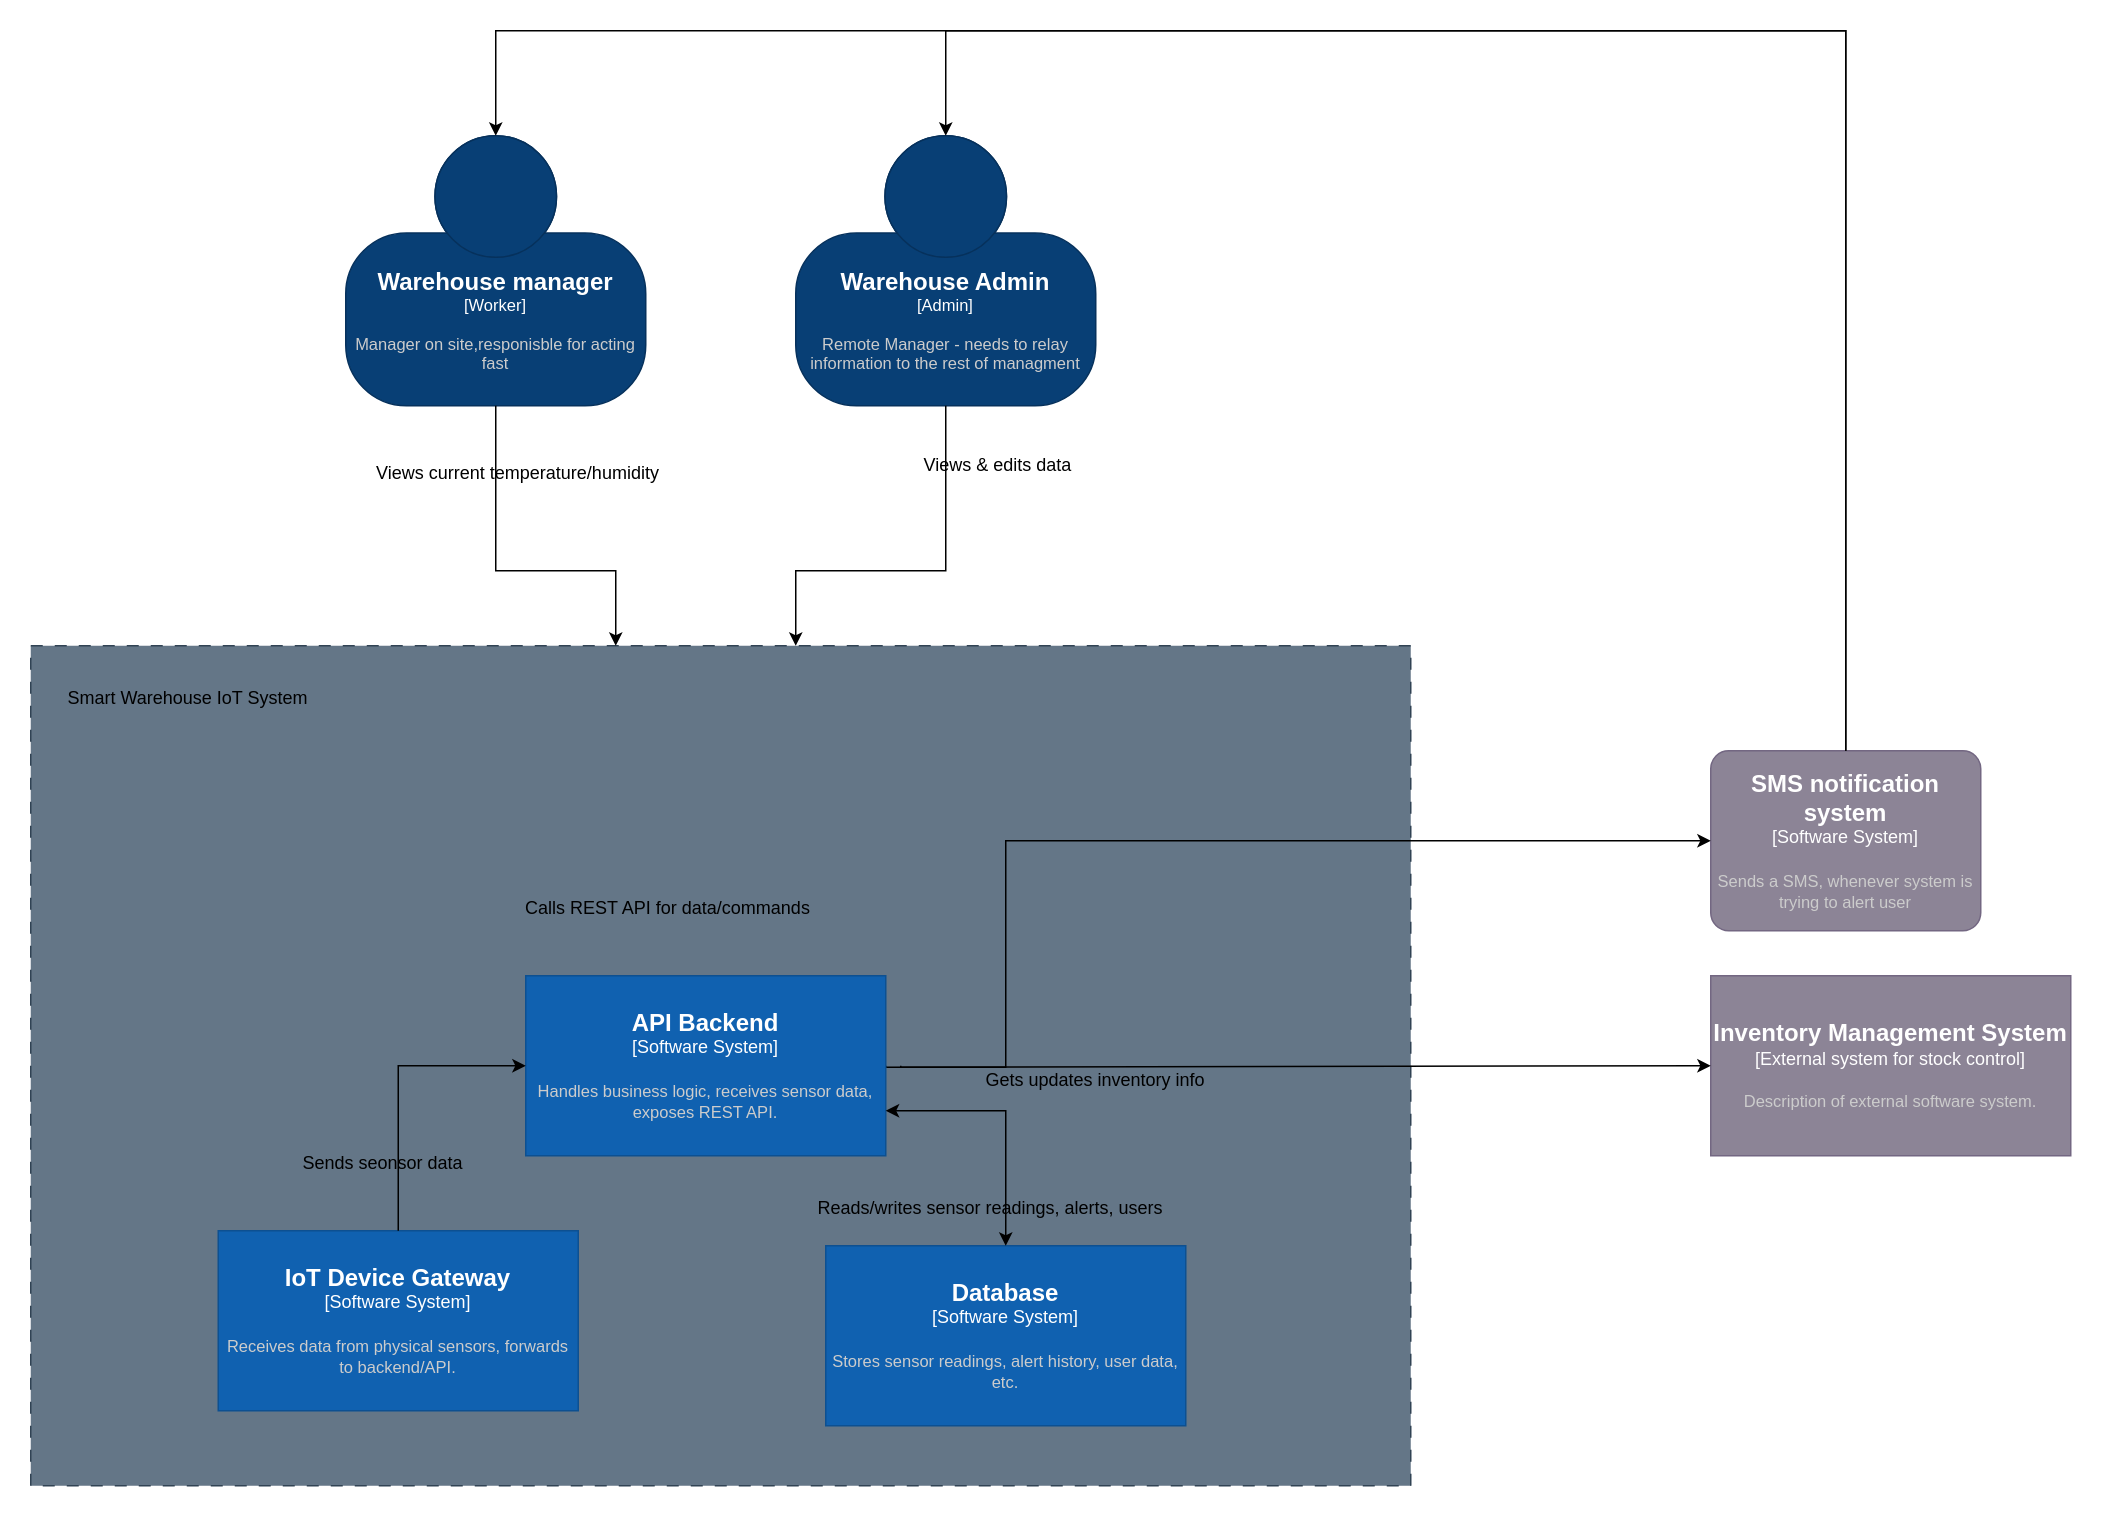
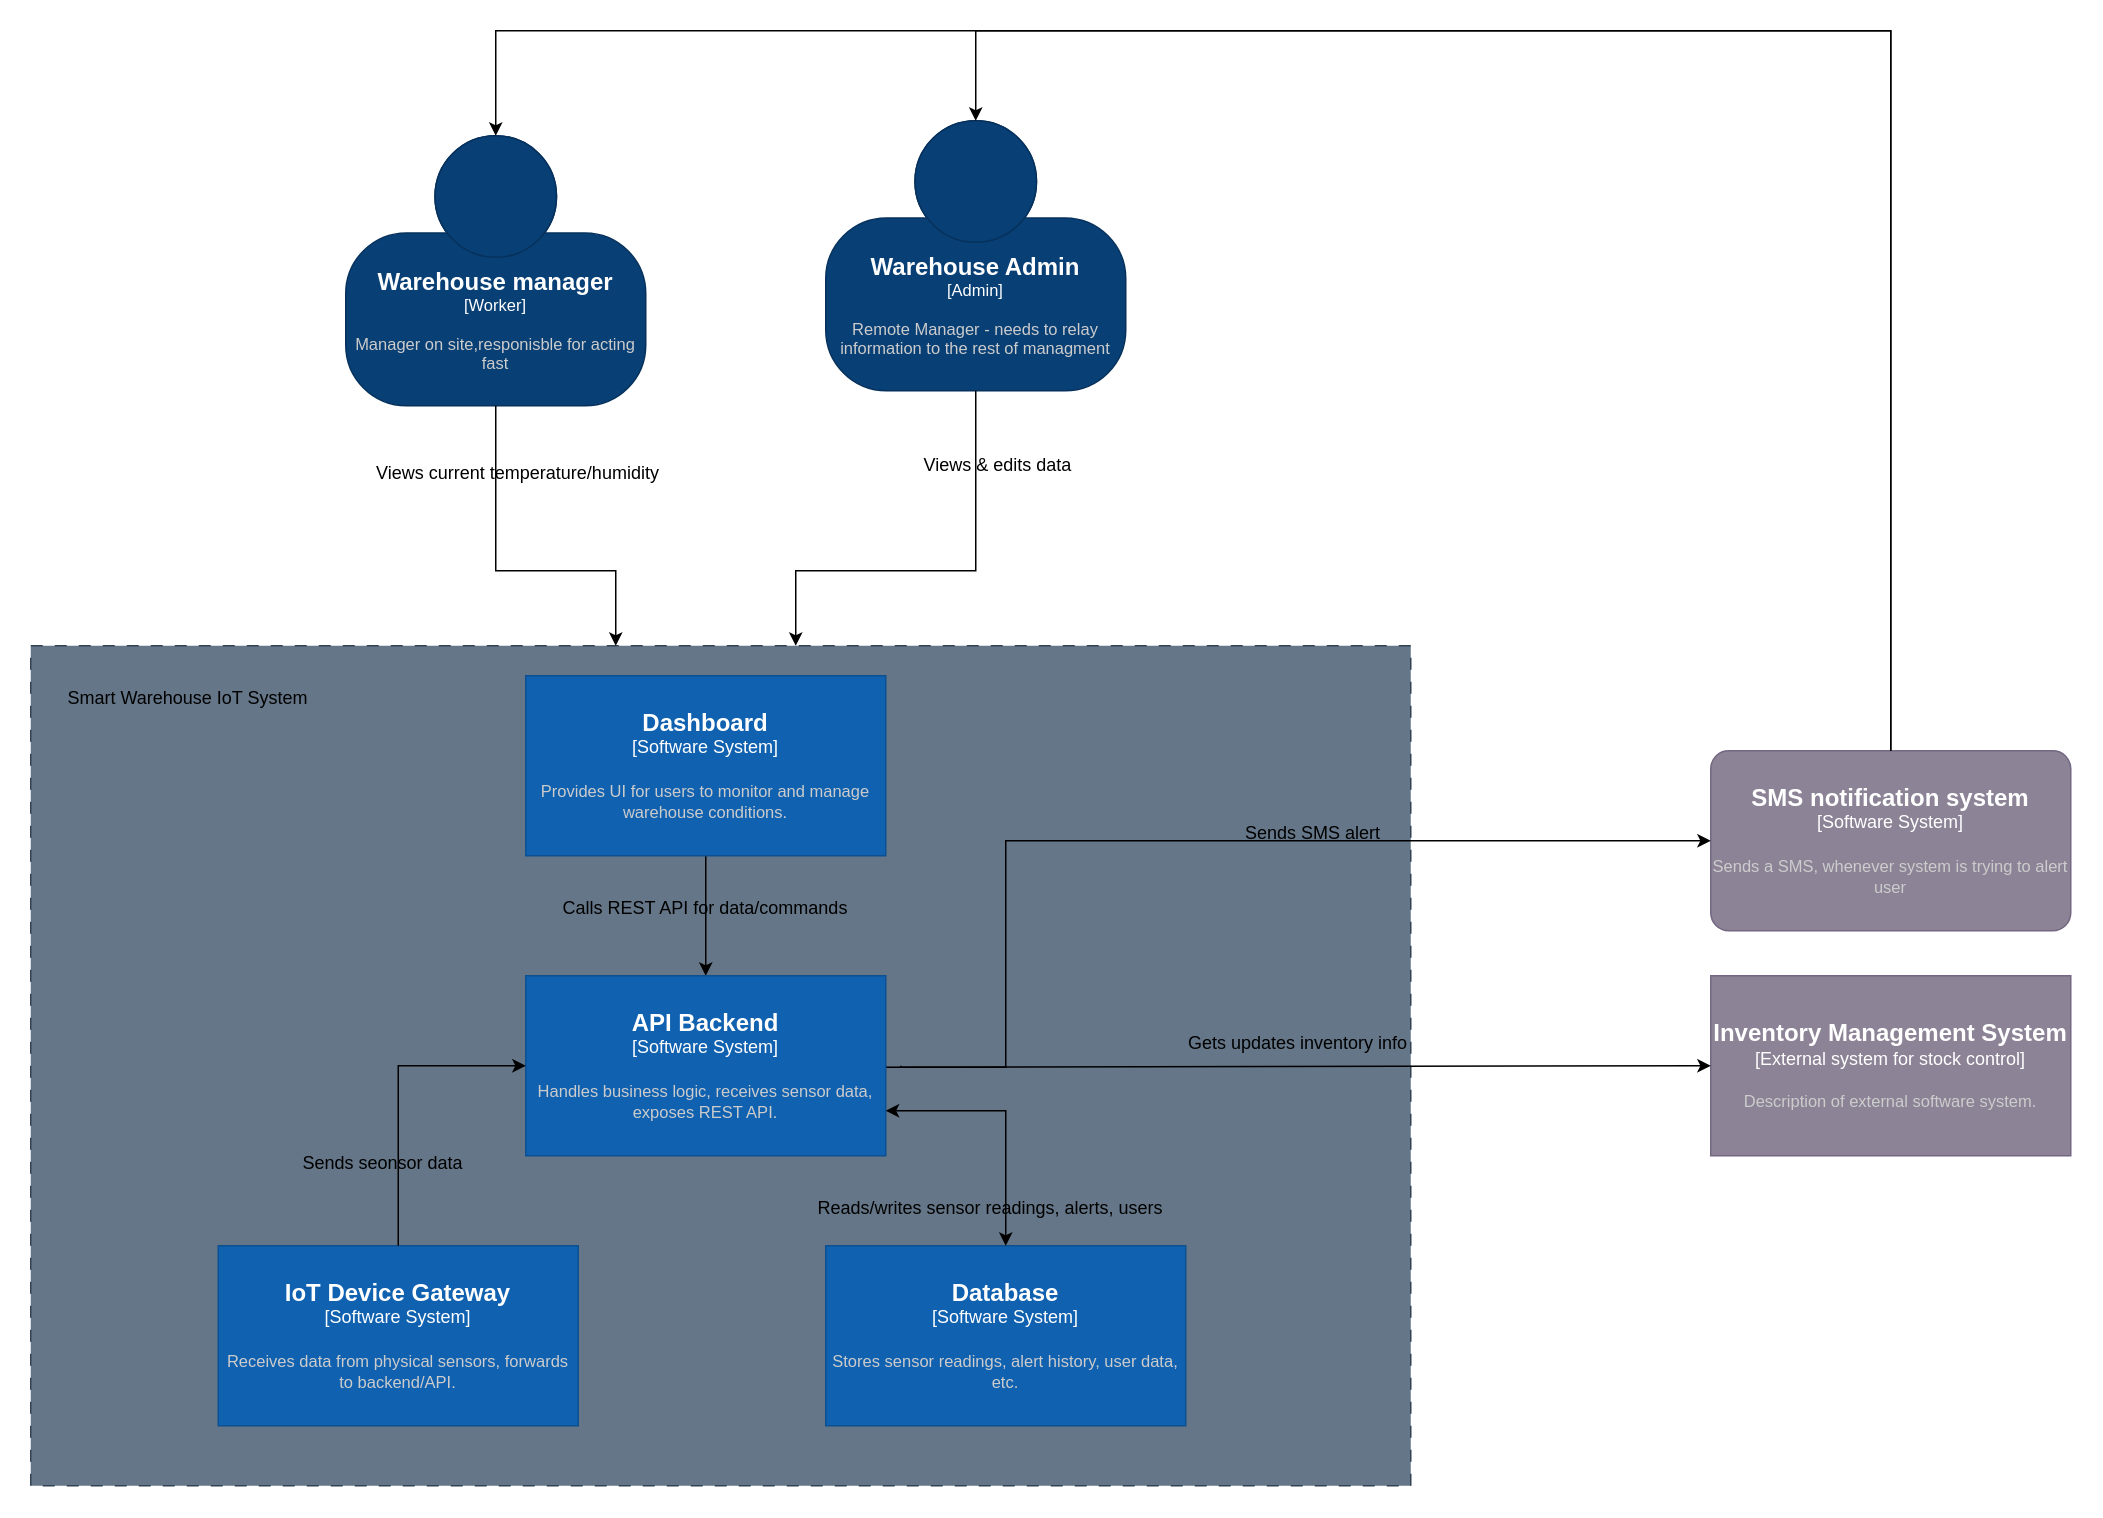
node "Warehouse Admin [Admin] Remote Manager - needs to relay information to the rest of managment": moved (946, 271) -> (976, 256)
node "Dashboard [Software System] Provides UI for users to monitor and manage warehouse conditions.": added
node "Sends SMS alert": added
node "SMS notification system [Software System] Sends a SMS, whenever system is trying to alert user": size 270x180 -> 360x180
node "Calls REST API for data/commands": moved (668, 908) -> (706, 908)
edge "Dashboard [Software System] Provides UI for users to monitor and manage warehouse conditions." -> "API Backend [Software System] Handles business logic, receives sensor data, exposes REST API.": added
node "Gets updates inventory info": moved (1096, 1081) -> (1298, 1043)
node "IoT Device Gateway [Software System] Receives data from physical sensors, forwards to backend/API.": moved (398, 1321) -> (398, 1336)
